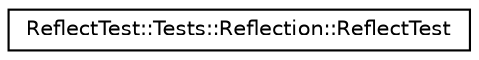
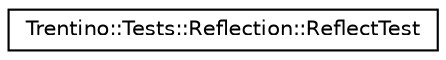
node "ReflectTest::Tests::Reflection::ReflectTest": label "ReflectTest::Tests::Reflection::ReflectTest" -> "Trentino::Tests::Reflection::ReflectTest"
